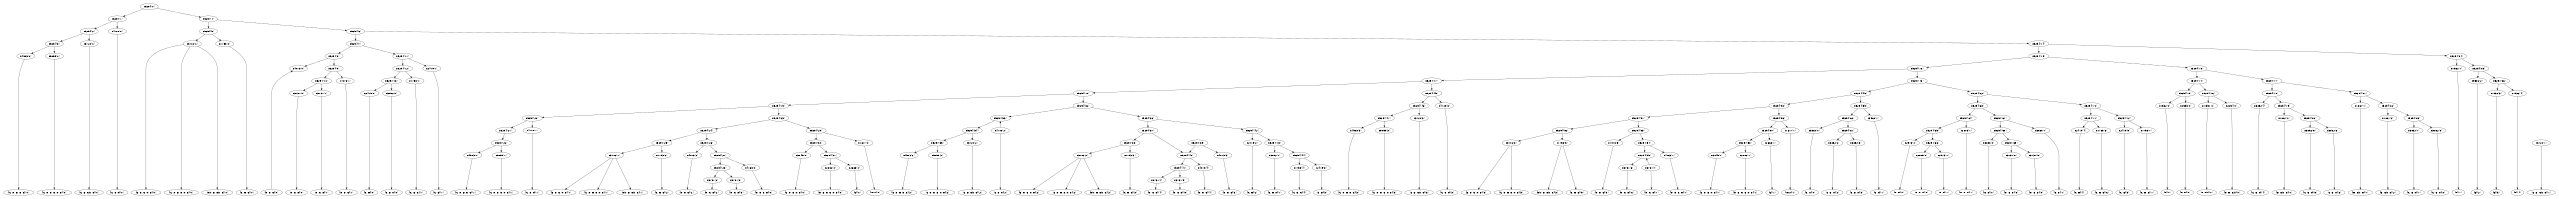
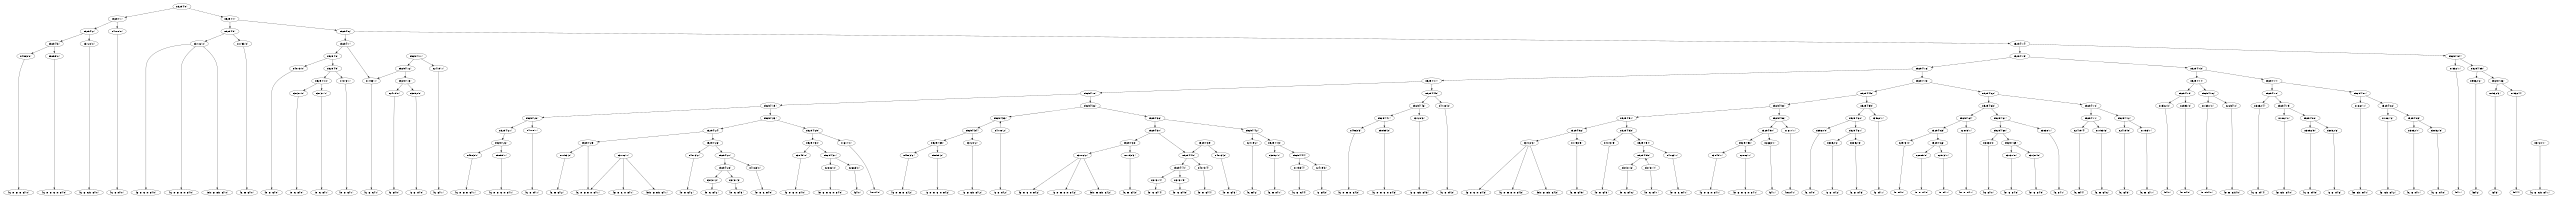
edge "L5294(7)" -> "L5294(11)": now "L5294(7)" -> "L1753(1)"
edge "[D  F  G](0)" -> "L4073(0)": reversed
edge "L5294(25)" -> "L3702(1)": now "L5294(25)" -> "[C  D  E  F  A  B](1)"
edge "L1753(5)" -> "[Dis  E  Fis  G](3)": now "L3702(3)" -> "[Dis  E  Fis  G](3)"
